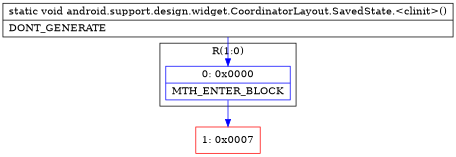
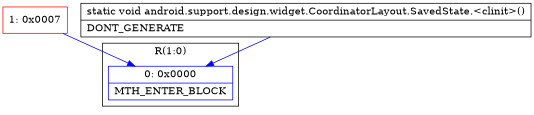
edge "0: 0x0000" -> "1: 0x0007": reversed
